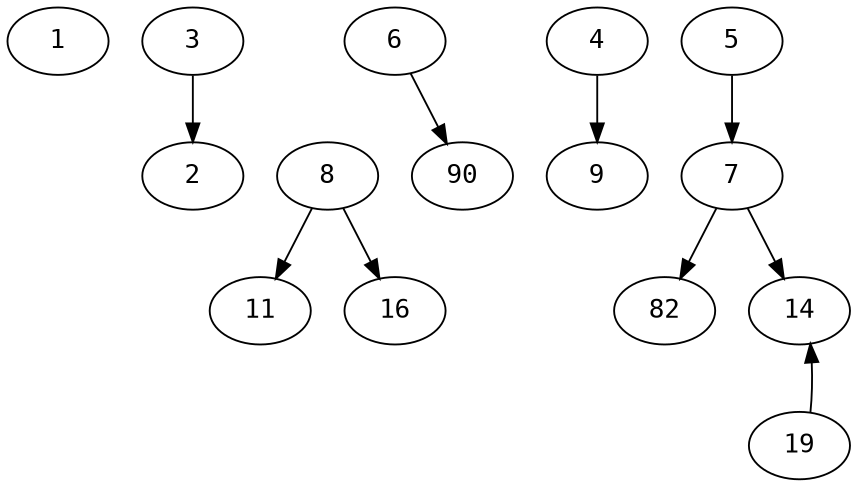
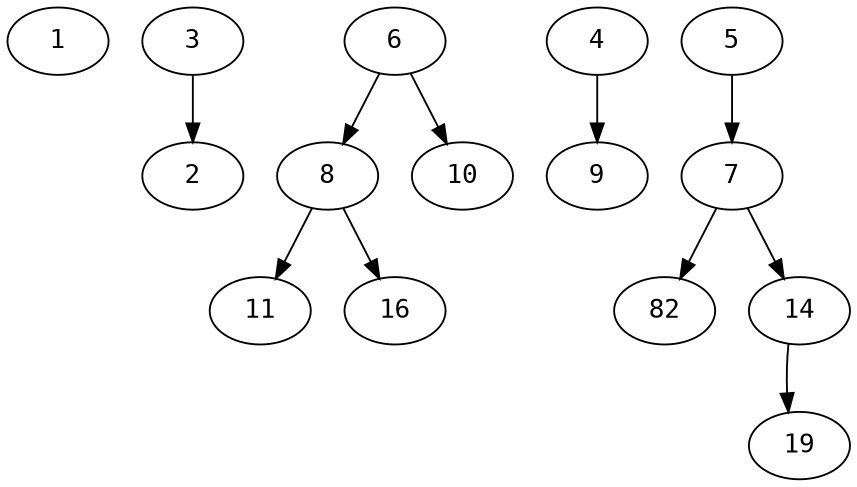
edge "6" -> "8": added
node "90": label "90" -> "10"
edge "19" -> "14": reversed
